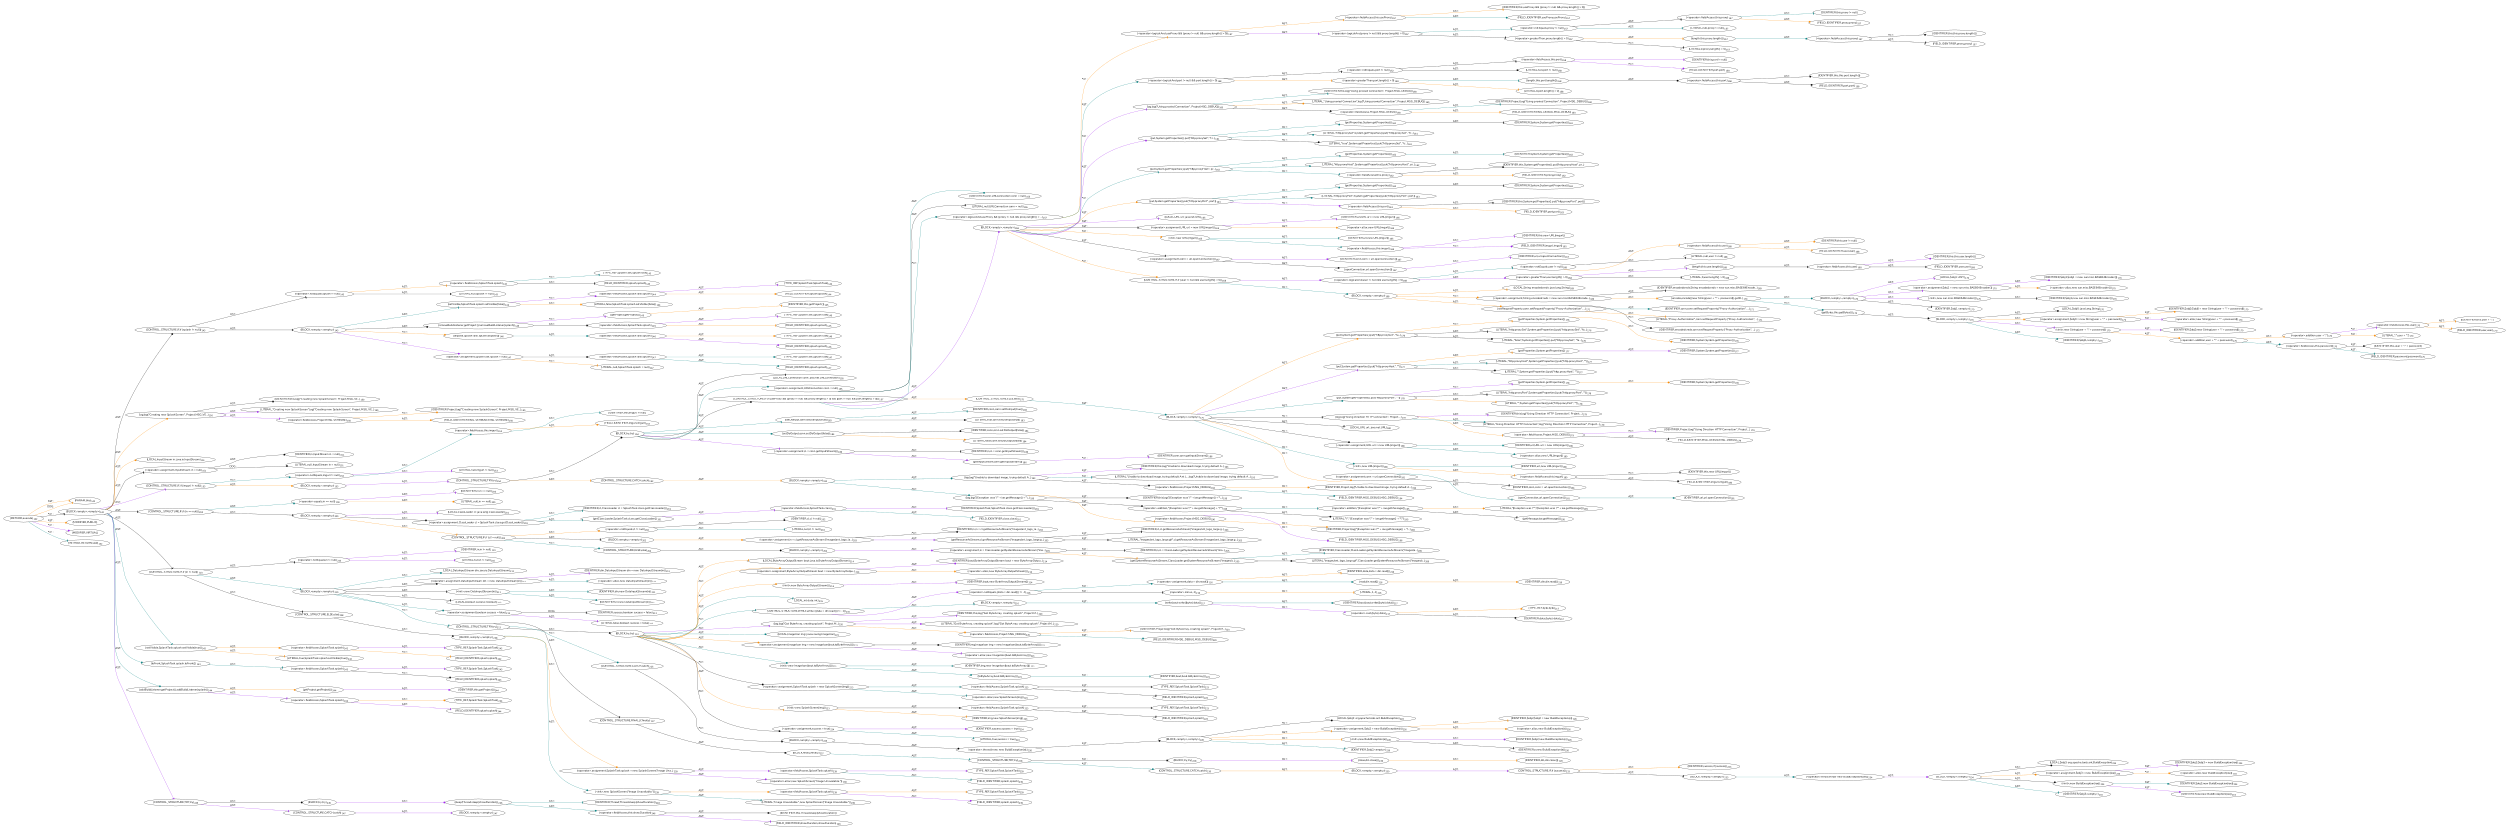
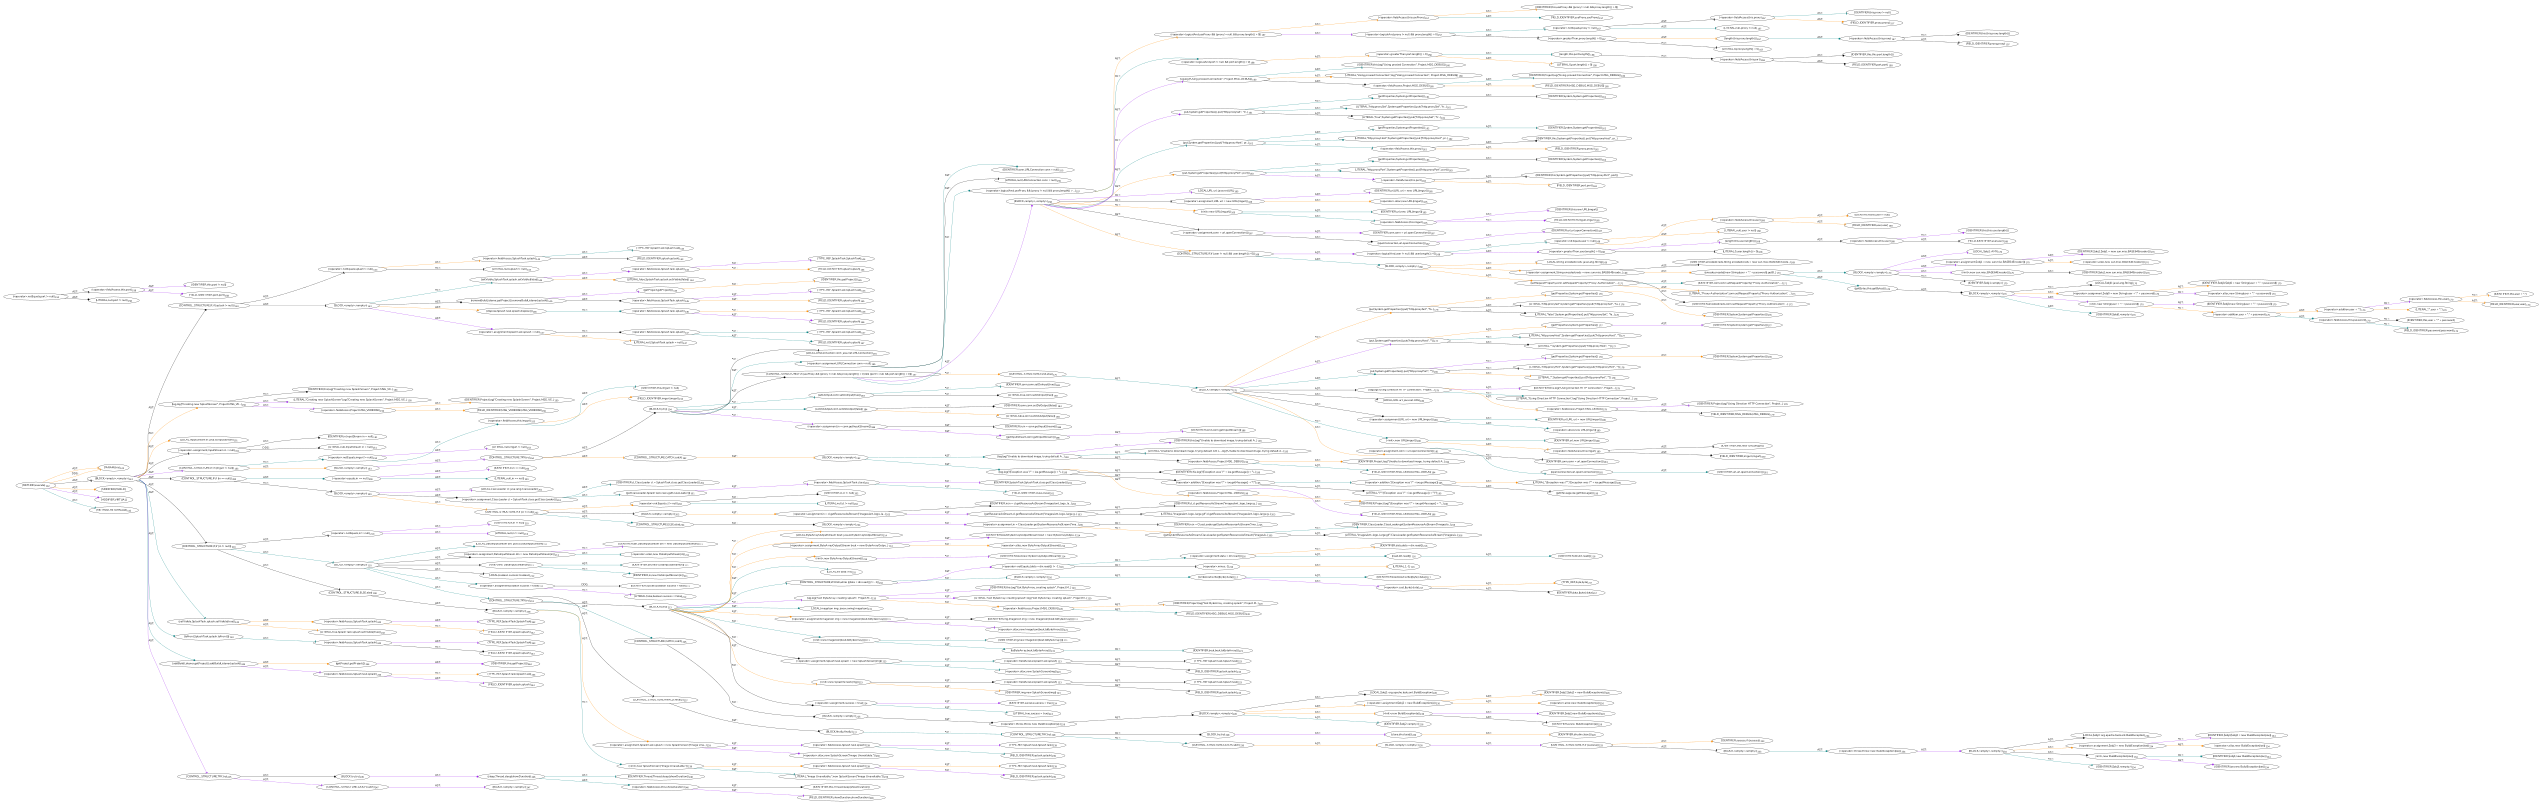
edge "(<operator>.logicalAnd,port != null && port.length() > 0)" -> "(<operator>.notEquals,port != null)": removed, label "AST:"
edge "(<operator>.notEquals,user != null)" -> "(LITERAL,null,user != null)": color black -> darkorange
edge "(<operator>.equals,in == null)" -> "(LITERAL,null,in == null)": color darkorange -> teal
edge "(read,din.read())" -> "(IDENTIFIER,din,din.read())": color darkorange -> teal
